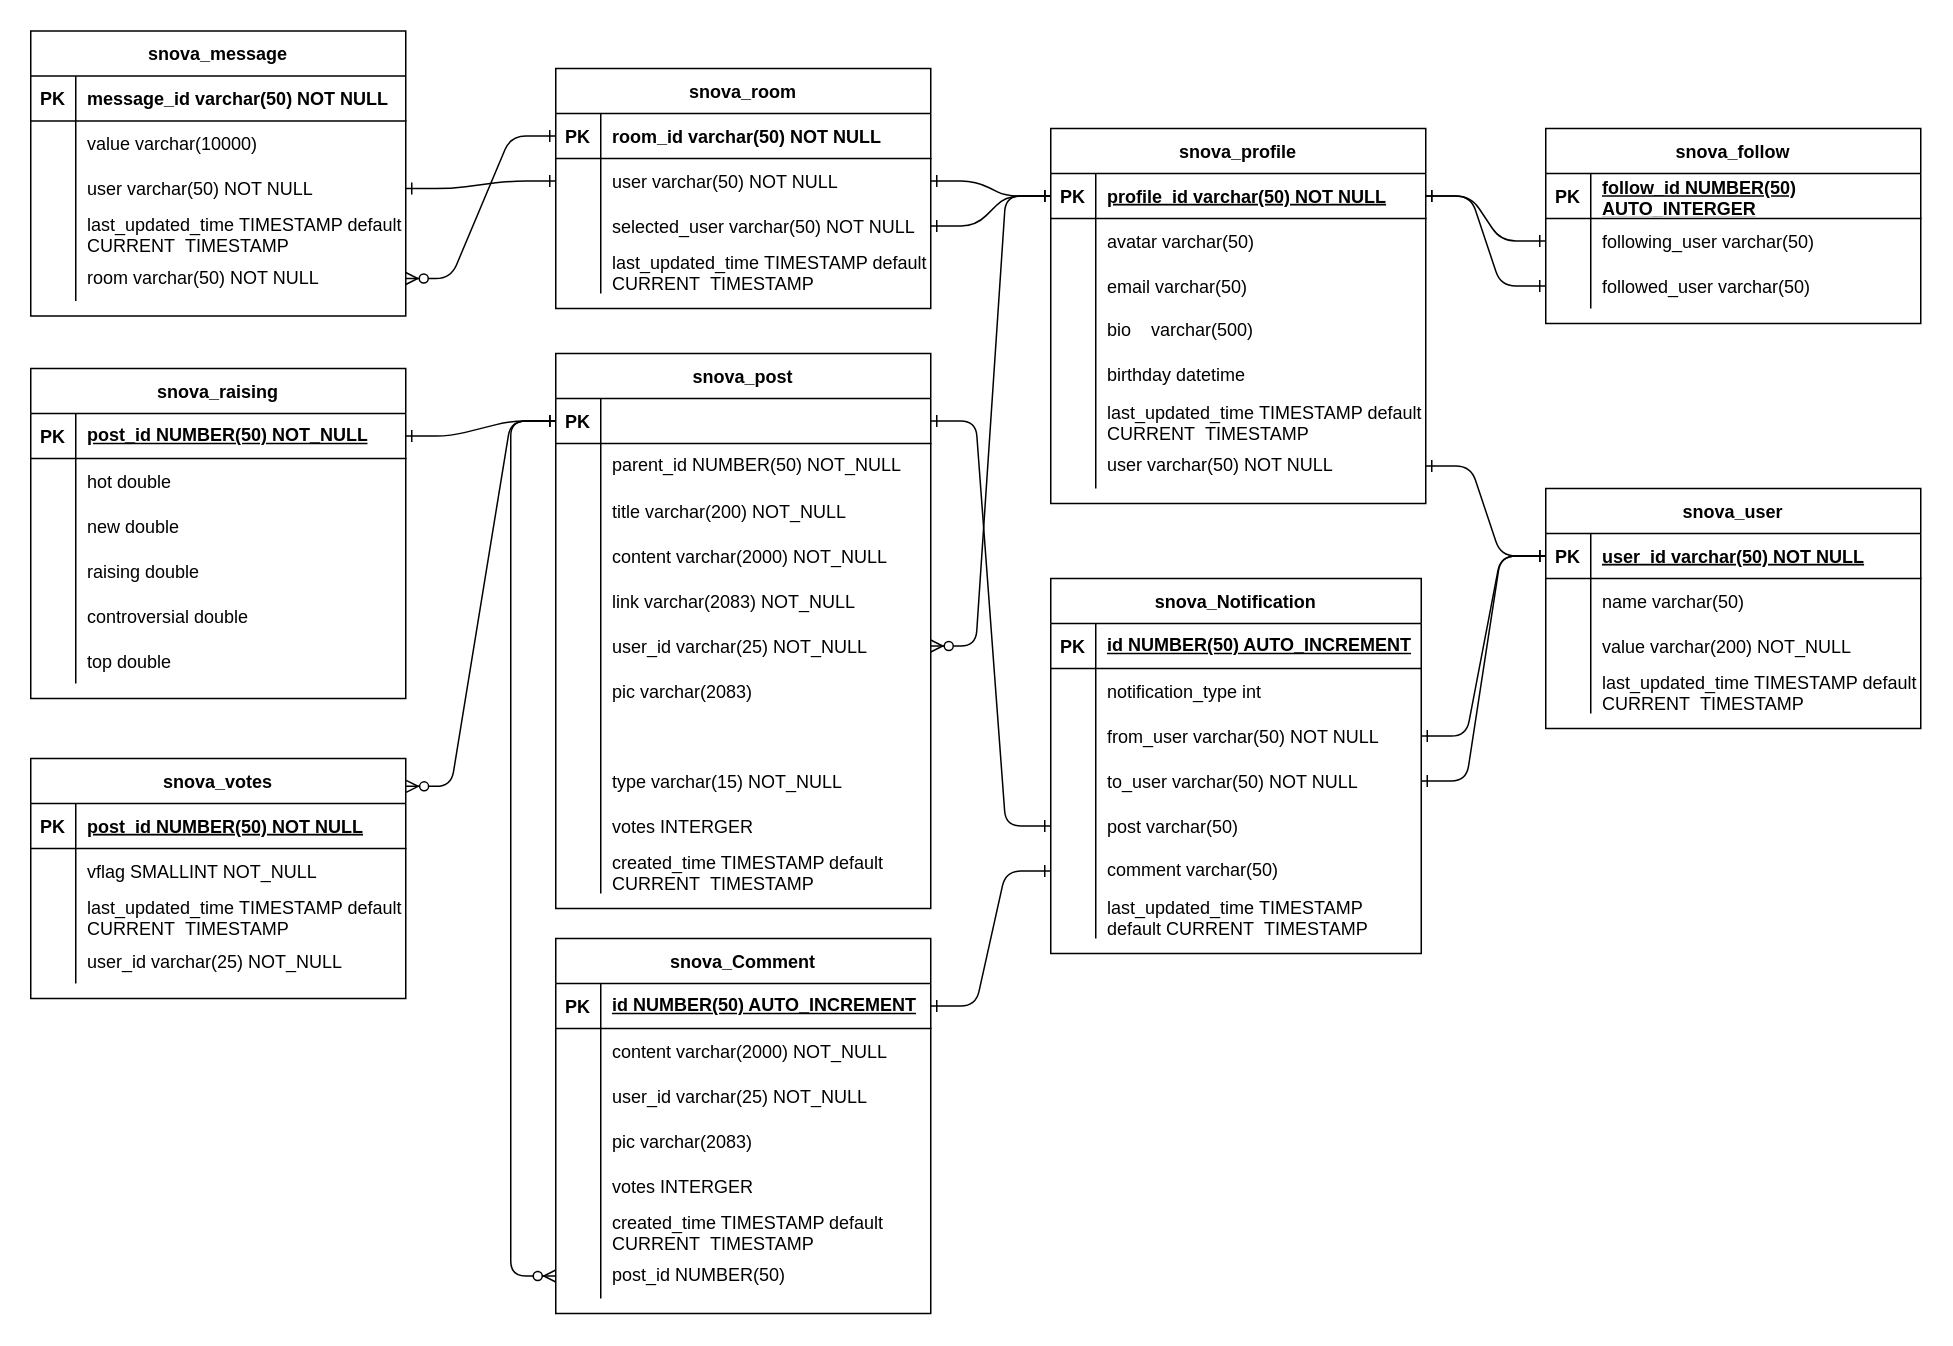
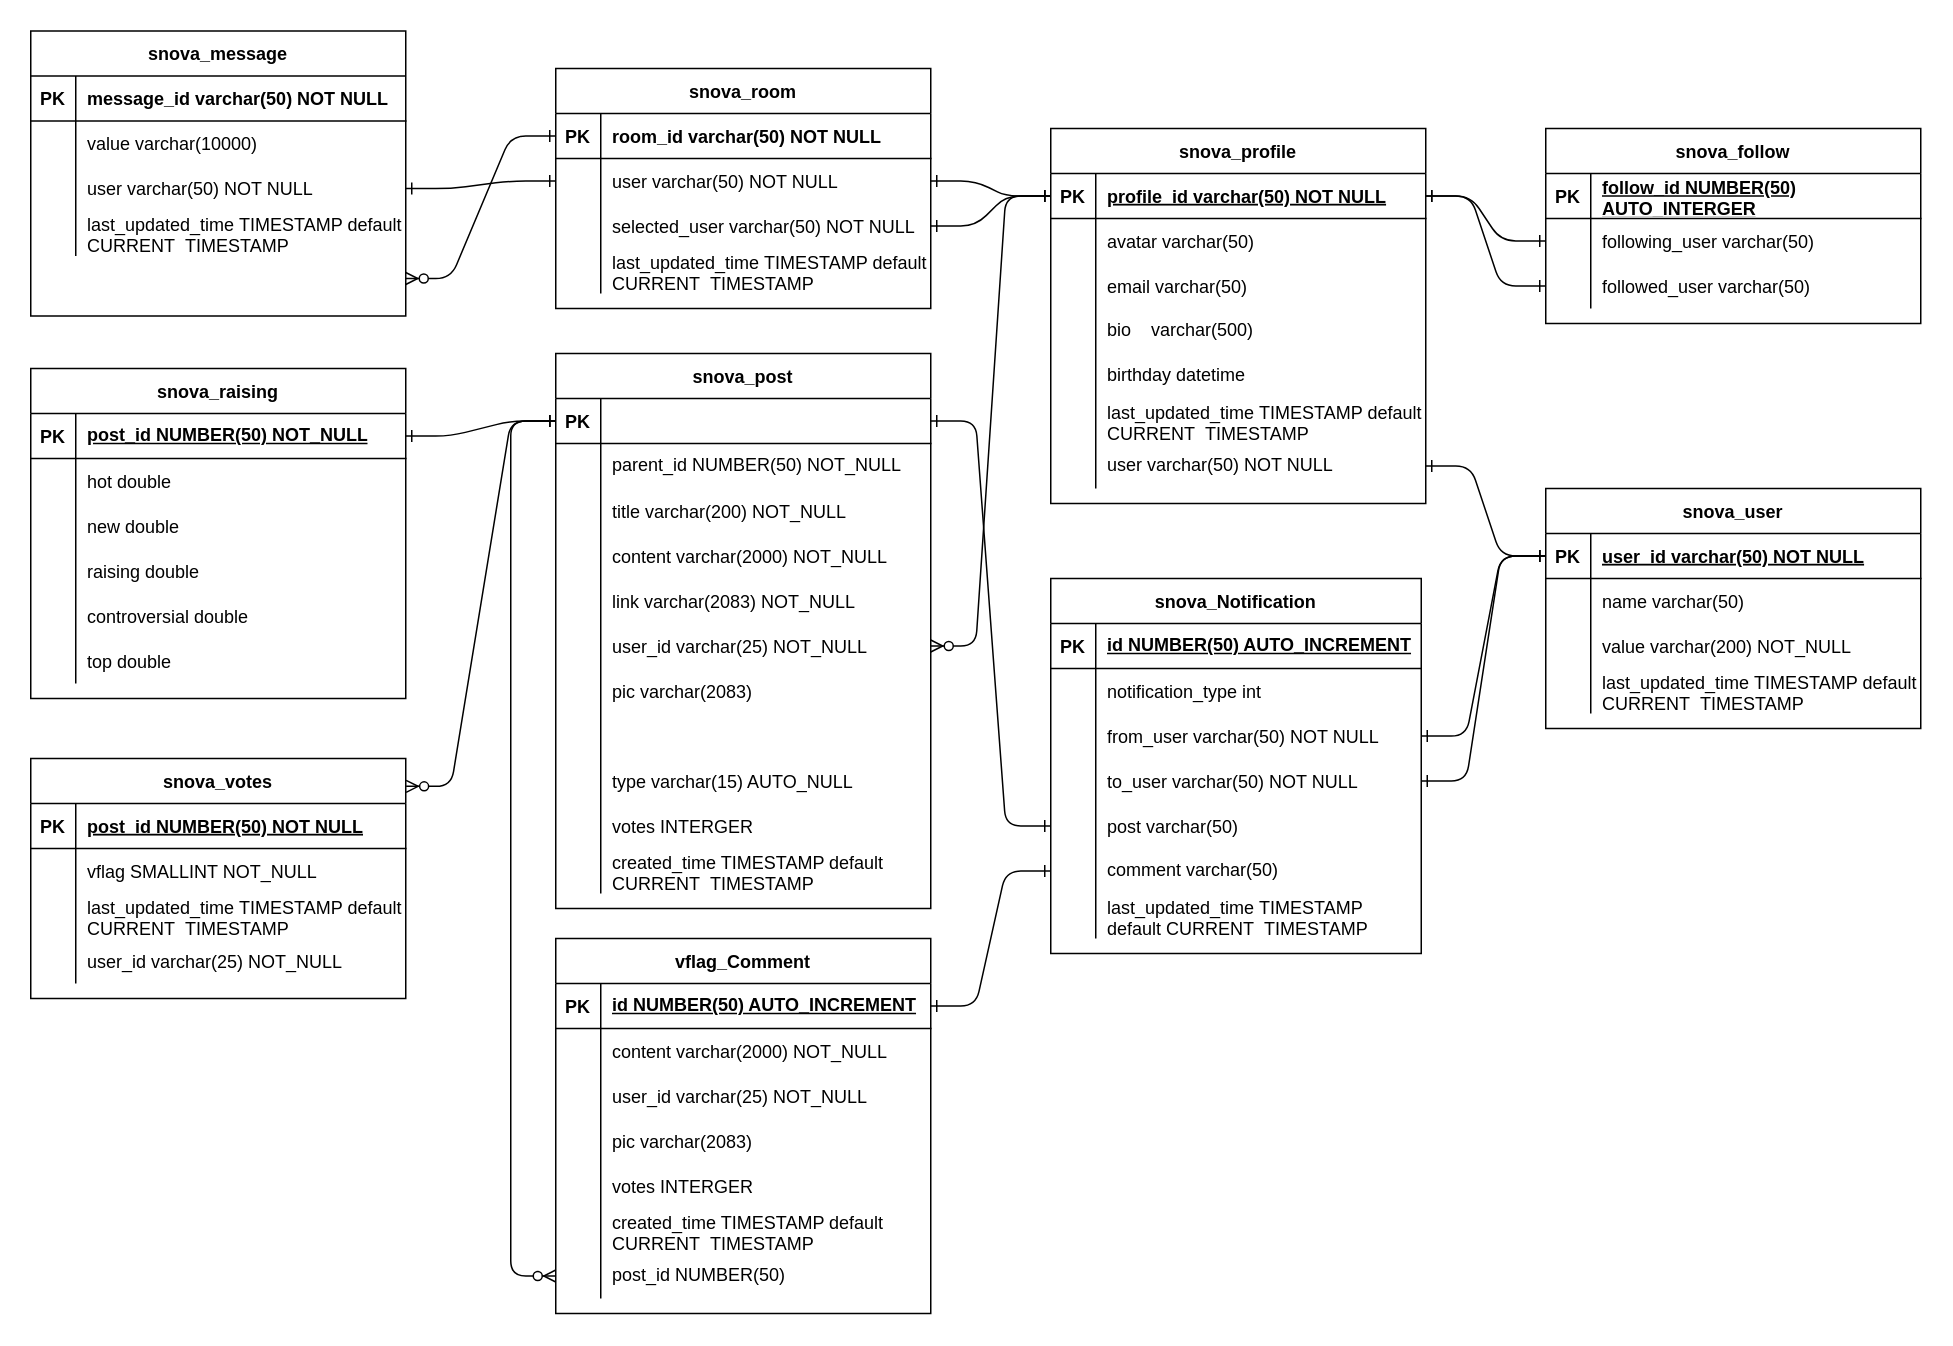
node "room varchar(50) NOT NULL": removed
node "type varchar(15) NOT_NULL": label "type varchar(15) NOT_NULL" -> "type varchar(15) AUTO_NULL"
node "snova_Comment": label "snova_Comment" -> "vflag_Comment"
